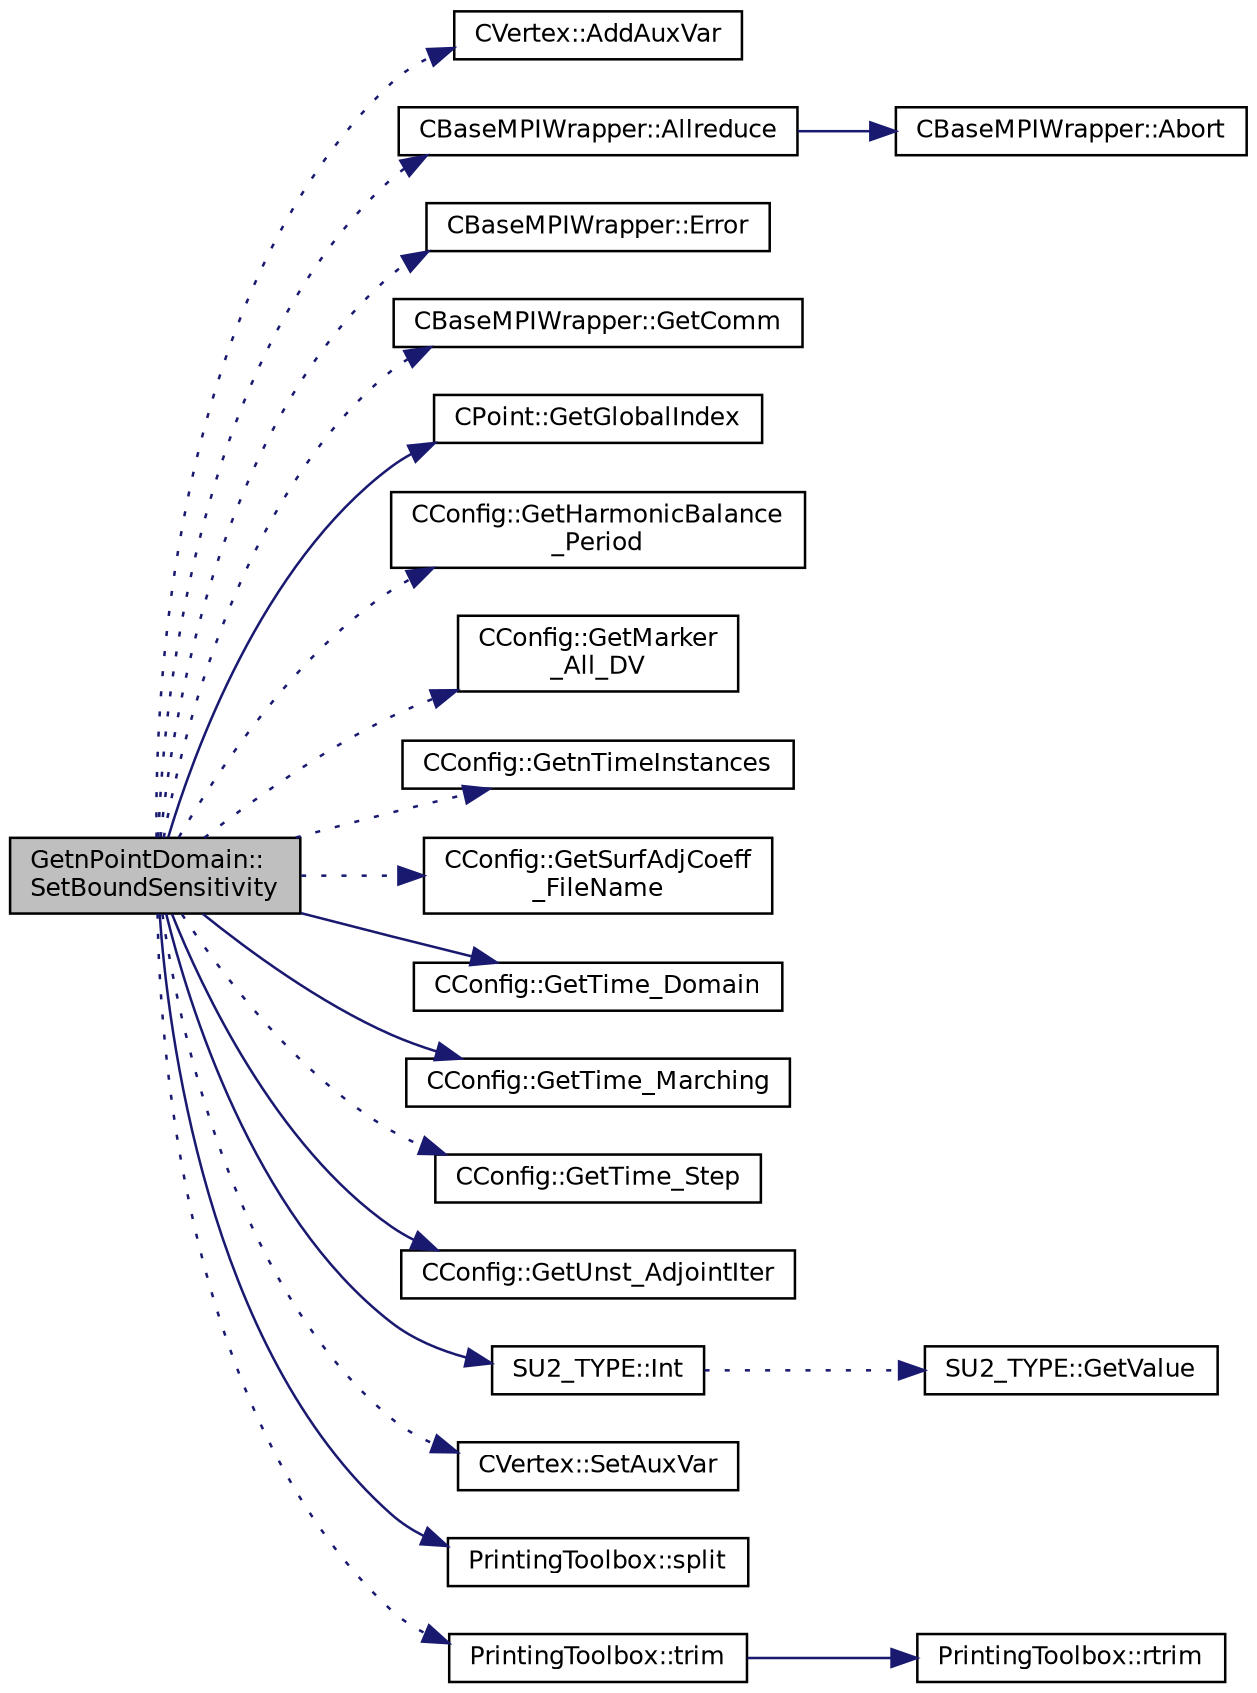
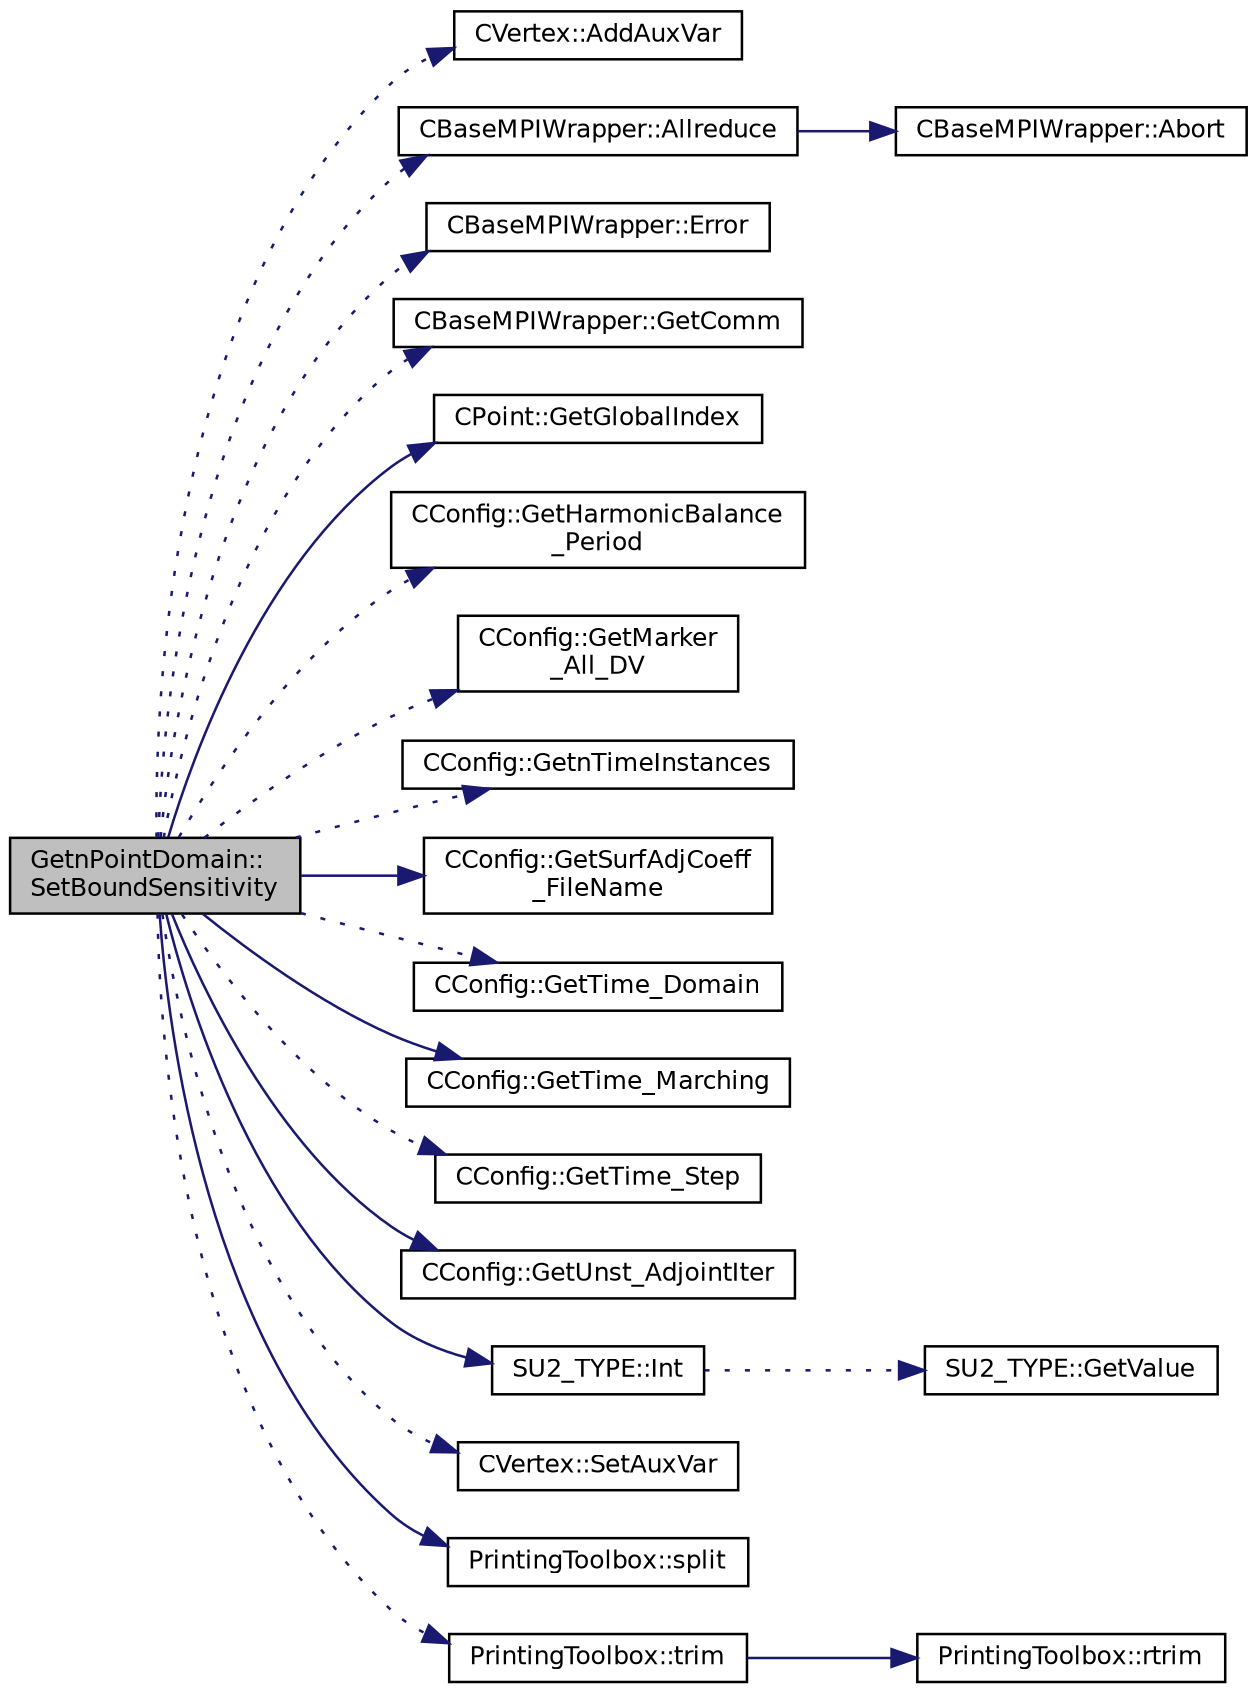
edge "GetnPointDomain:: SetBoundSensitivity" -> "CConfig::GetSurfAdjCoeff _FileName": style dotted -> solid
edge "GetnPointDomain:: SetBoundSensitivity" -> "CConfig::GetTime_Domain": style solid -> dotted
